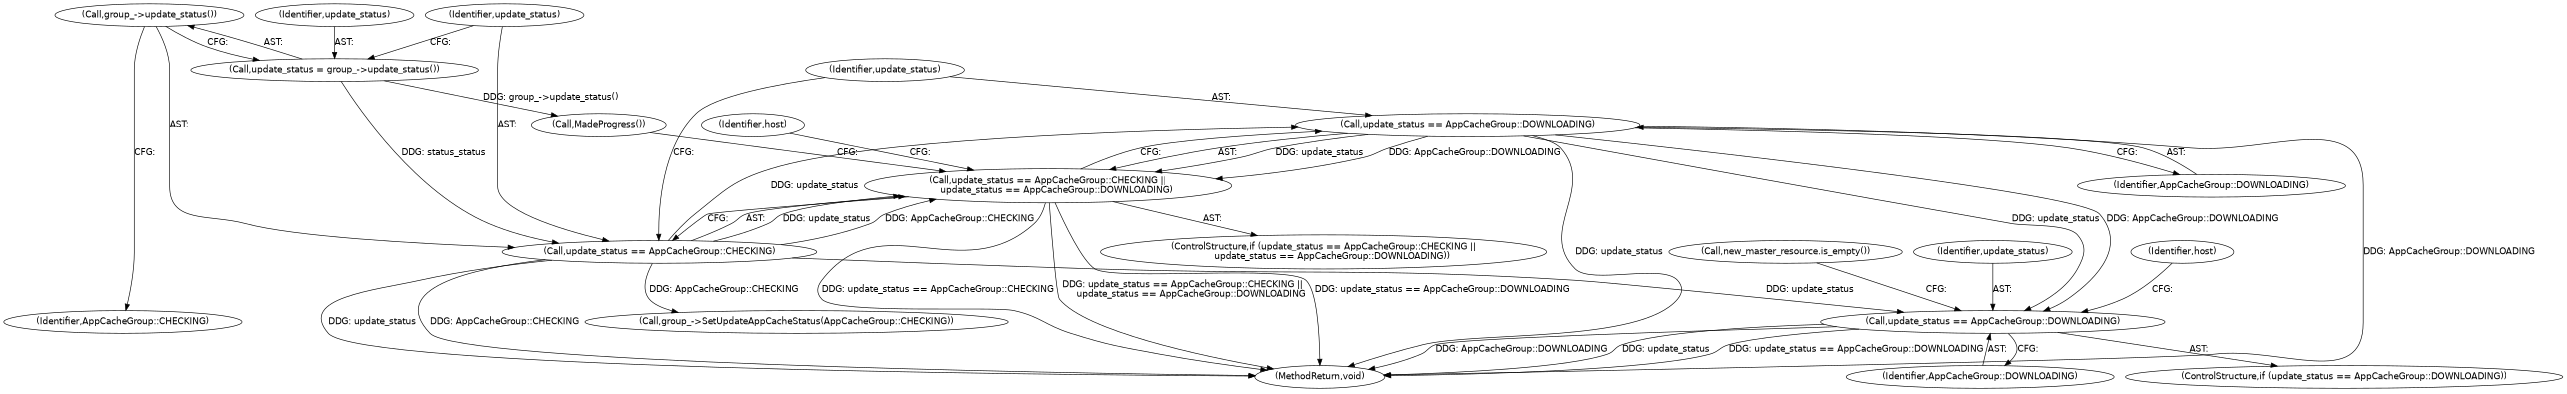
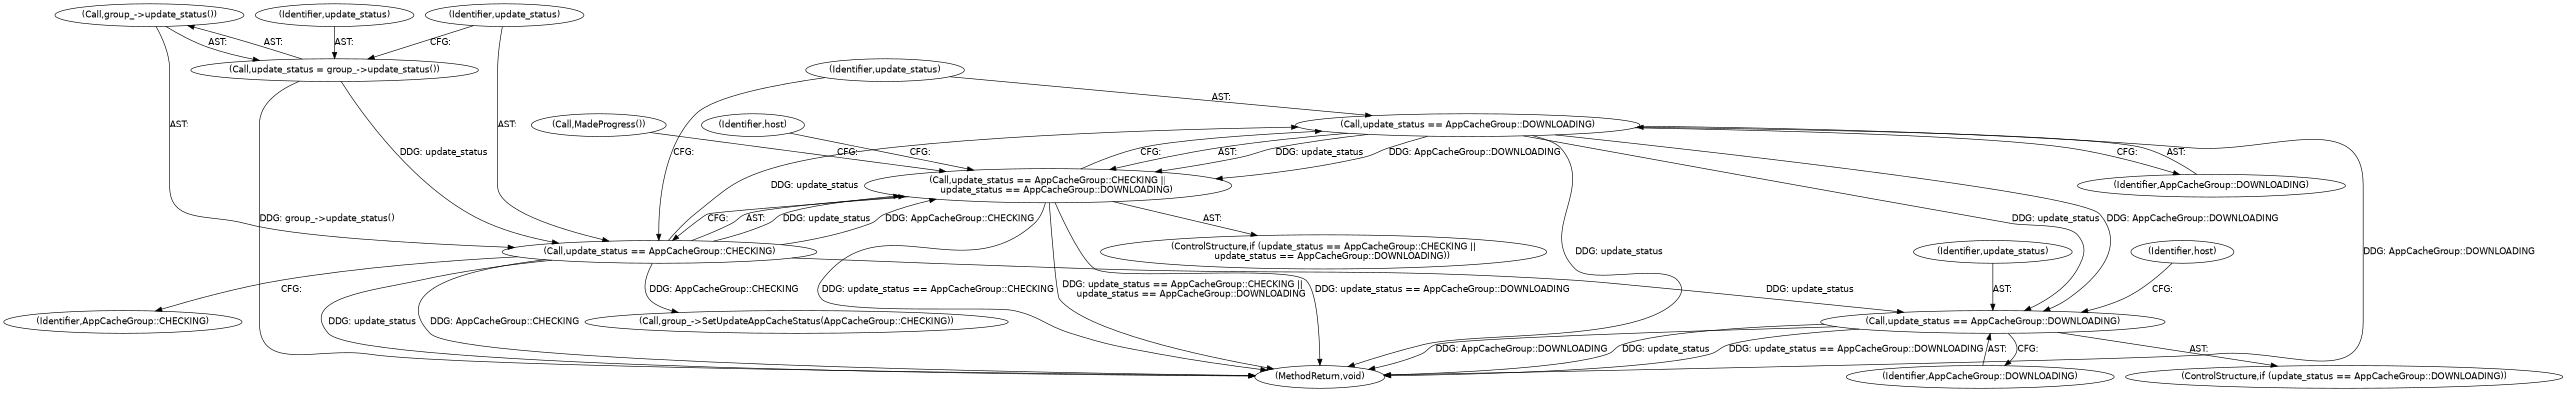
edge "(Call,group_->update_status())" -> "(Call,update_status = group_->update_status())": label "CFG: " -> "AST: "
edge "(Call,update_status = group_->update_status())" -> "(Call,MadeProgress())": now "(Call,update_status = group_->update_status())" -> "(MethodReturn,void)"
edge "(Call,update_status = group_->update_status())" -> "(Call,update_status == AppCacheGroup::CHECKING)": label "DDG: status_status" -> "DDG: update_status"
edge "(Call,group_->update_status())" -> "(Identifier,AppCacheGroup::CHECKING)": now "(Call,update_status == AppCacheGroup::CHECKING)" -> "(Identifier,AppCacheGroup::CHECKING)"
node "(Call,new_master_resource.is_empty())": removed
